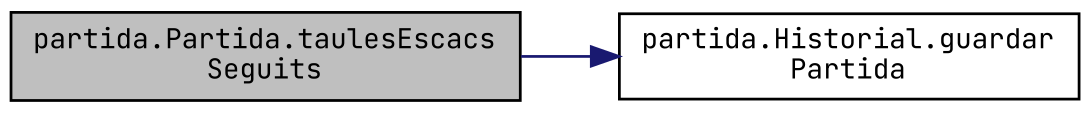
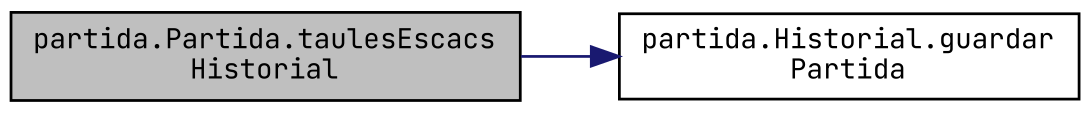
node "partida.Partida.taulesEscacs Seguits": label "partida.Partida.taulesEscacs Seguits" -> "partida.Partida.taulesEscacs Historial"
